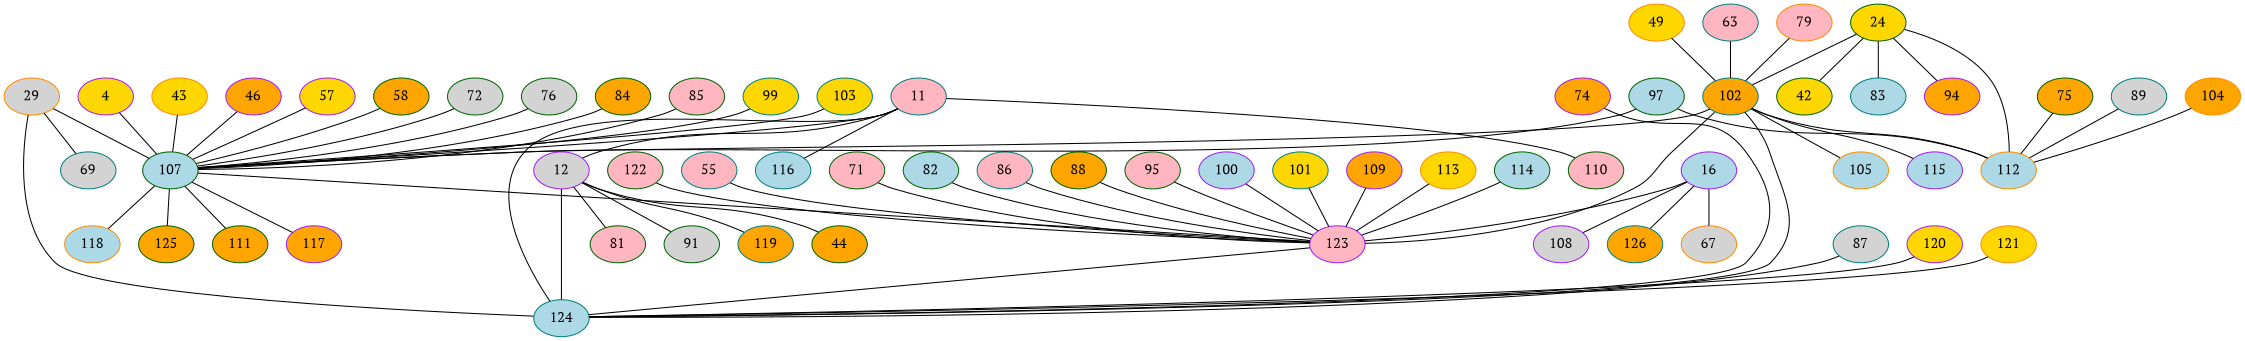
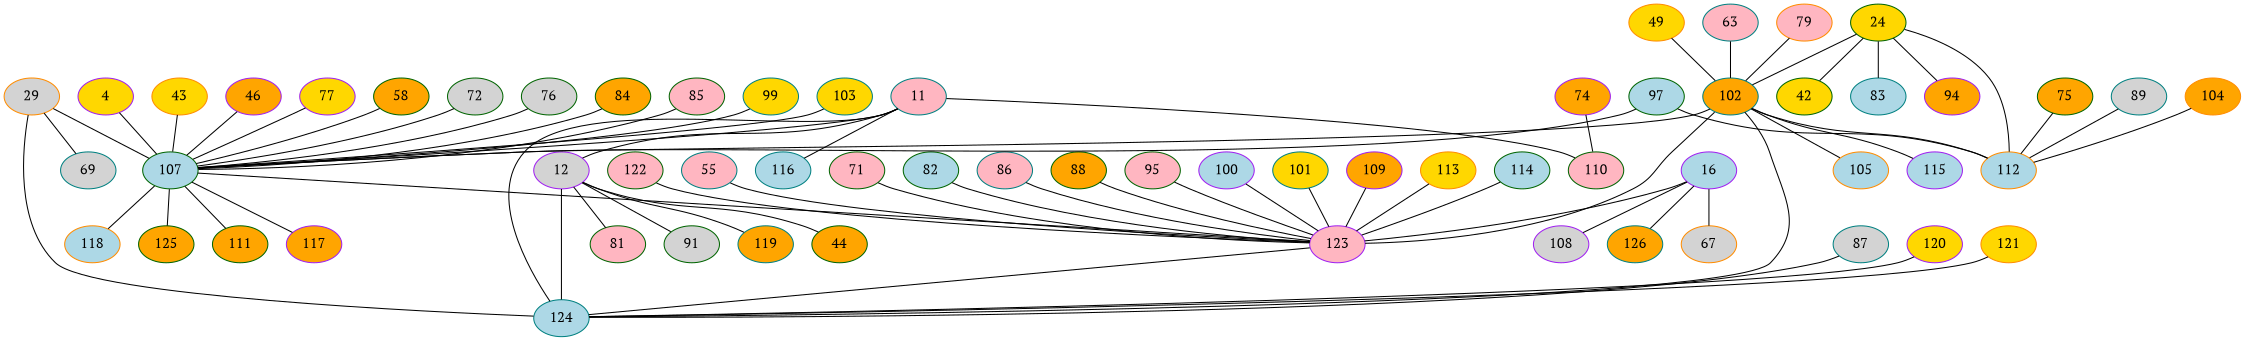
node "57": label "57" -> "77"
edge "74" -- "124": now "74" -- "110"
